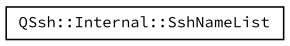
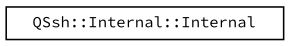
node "QSsh::Internal::SshNameList": label "QSsh::Internal::SshNameList" -> "QSsh::Internal::Internal"
